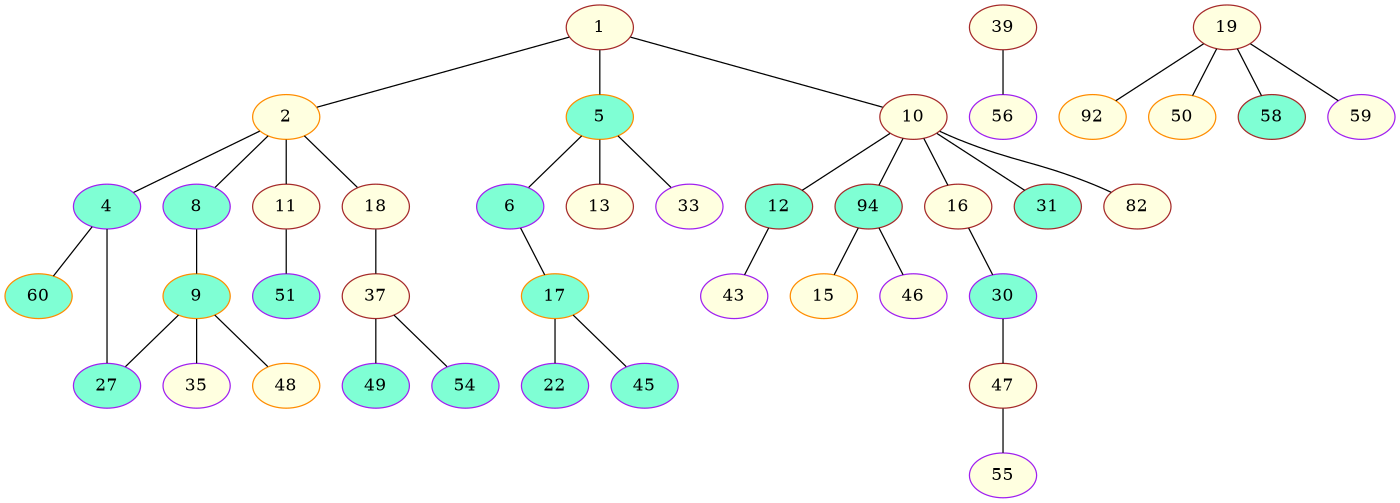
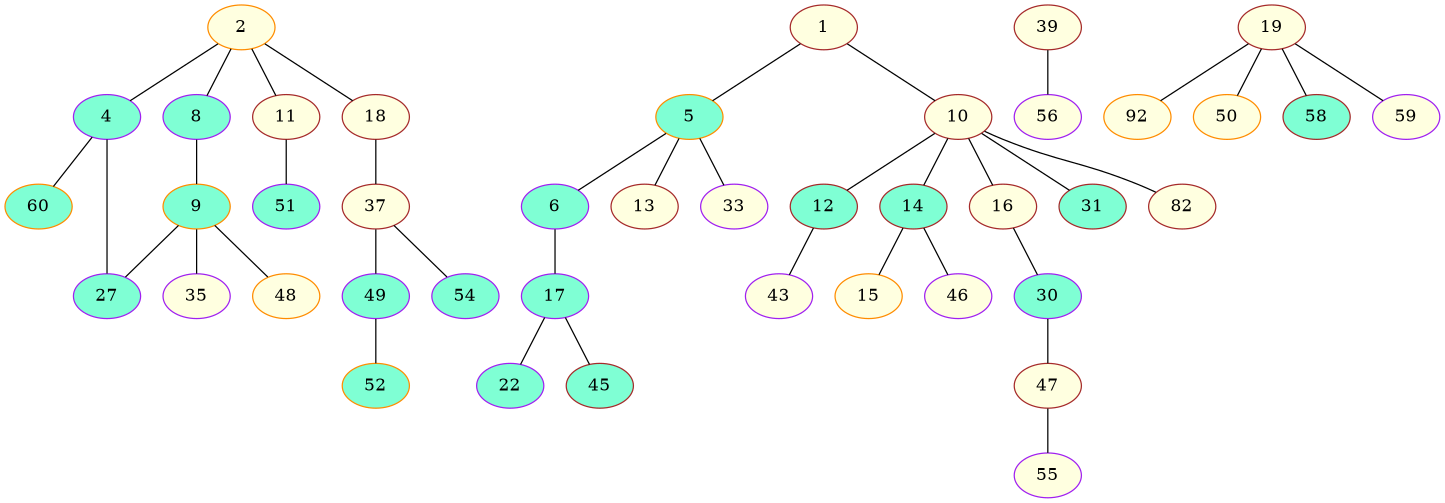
edge "1" -- "2": removed
node "94": label "94" -> "14"
node "17": color darkorange -> purple
node "52": added
node "45": color purple -> brown
